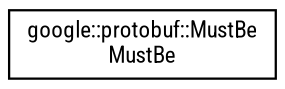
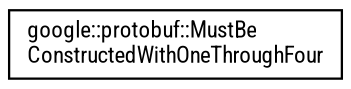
node "google::protobuf::MustBe MustBe": label "google::protobuf::MustBe MustBe" -> "google::protobuf::MustBe ConstructedWithOneThroughFour"
